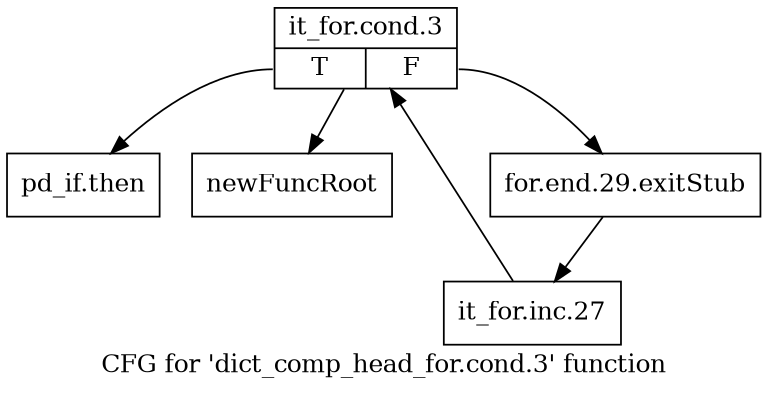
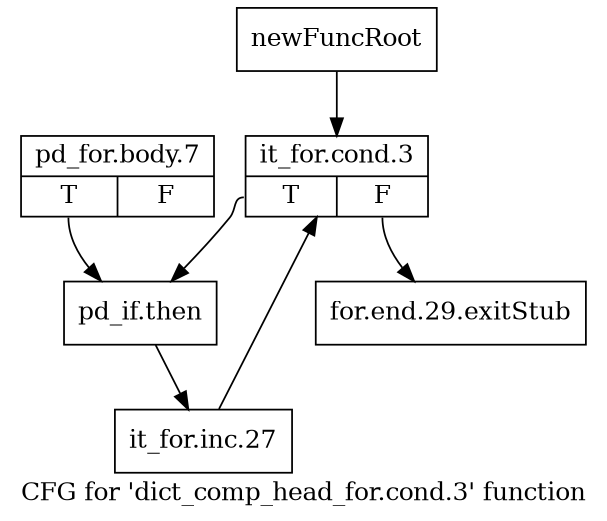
edge "it_for.cond.3" -> "newFuncRoot": reversed
node "pd_for.body.7": added
edge "for.end.29.exitStub" -> "it_for.inc.27": now "pd_if.then" -> "it_for.inc.27"
